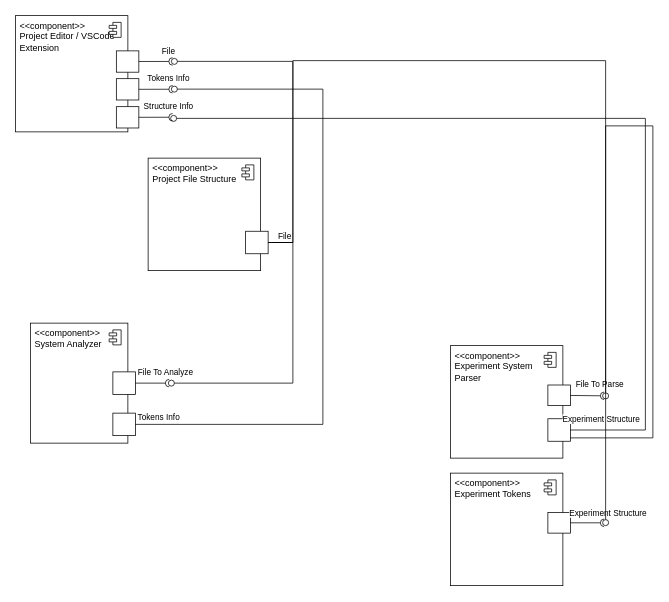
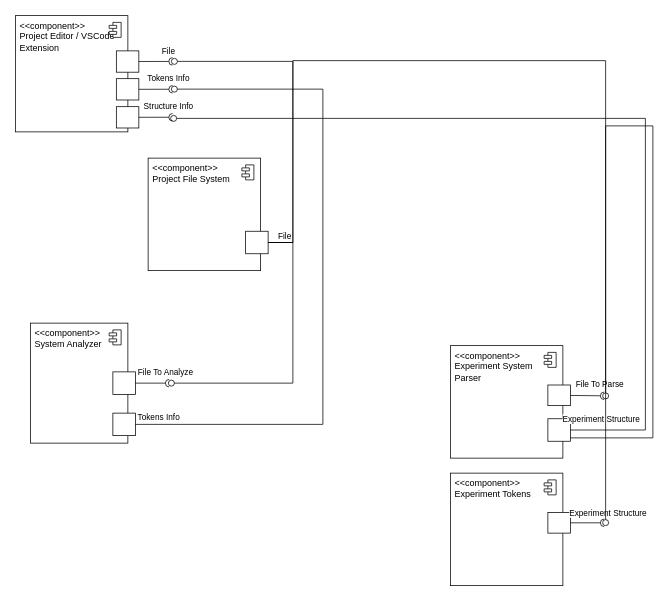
node "<<component>> Project File Structure": label "<<component>> Project File Structure" -> "<<component>> Project File System"
